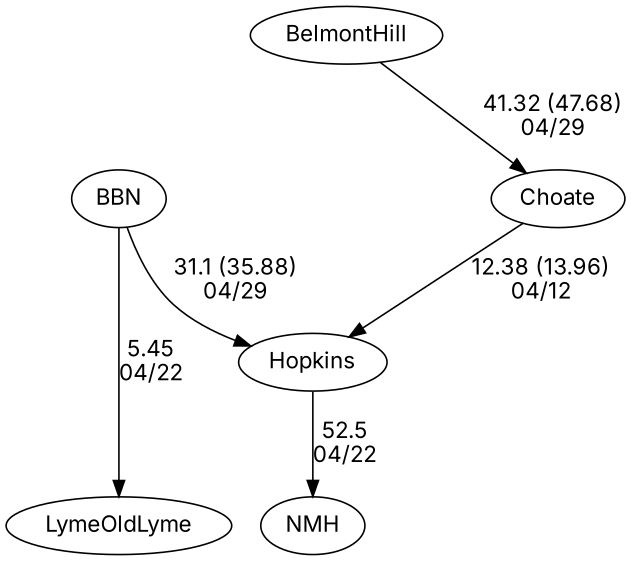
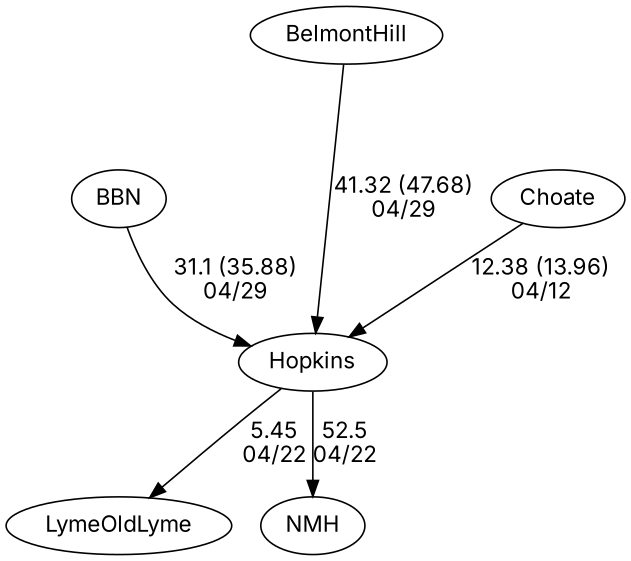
edge "BelmontHill" -> "Choate": now "BelmontHill" -> "Hopkins"
edge "BBN" -> "LymeOldLyme": now "Hopkins" -> "LymeOldLyme"
